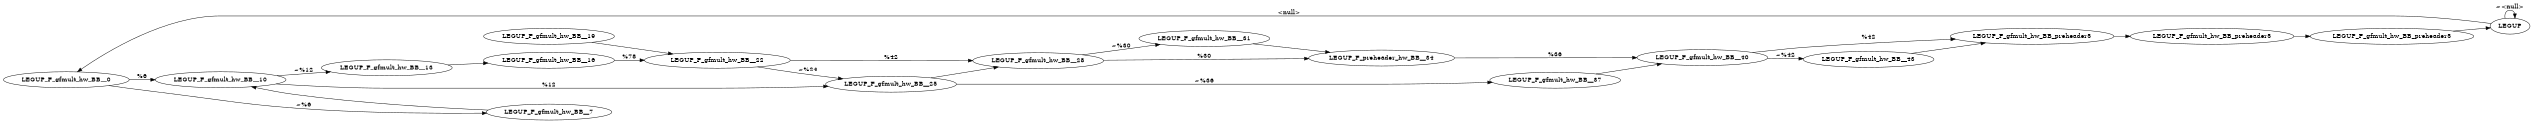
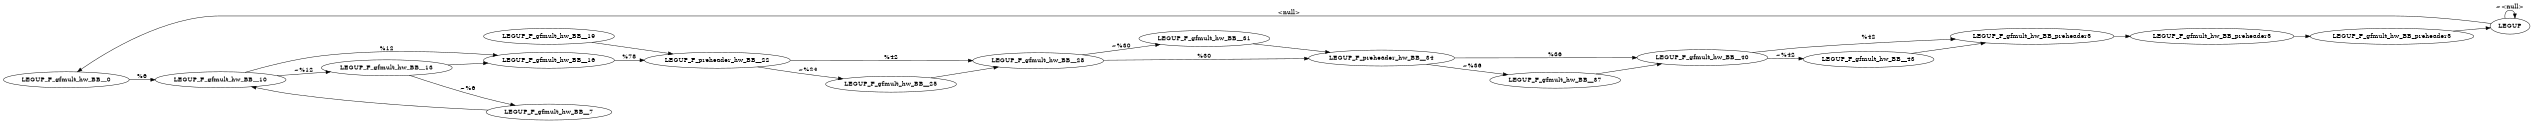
node "LEGUP_F_gfmult_hw_BB__22": label "LEGUP_F_gfmult_hw_BB__22" -> "LEGUP_F_preheader_hw_BB__22"
edge "LEGUP_F_gfmult_hw_BB__25" -> "LEGUP_F_gfmult_hw_BB__37": now "LEGUP_F_preheader_hw_BB__34" -> "LEGUP_F_gfmult_hw_BB__37"
edge "LEGUP_F_gfmult_hw_BB__10" -> "LEGUP_F_gfmult_hw_BB__25": now "LEGUP_F_gfmult_hw_BB__10" -> "LEGUP_F_gfmult_hw_BB__16"
edge "LEGUP_F_gfmult_hw_BB__0" -> "LEGUP_F_gfmult_hw_BB__7": now "LEGUP_F_gfmult_hw_BB__13" -> "LEGUP_F_gfmult_hw_BB__7"
